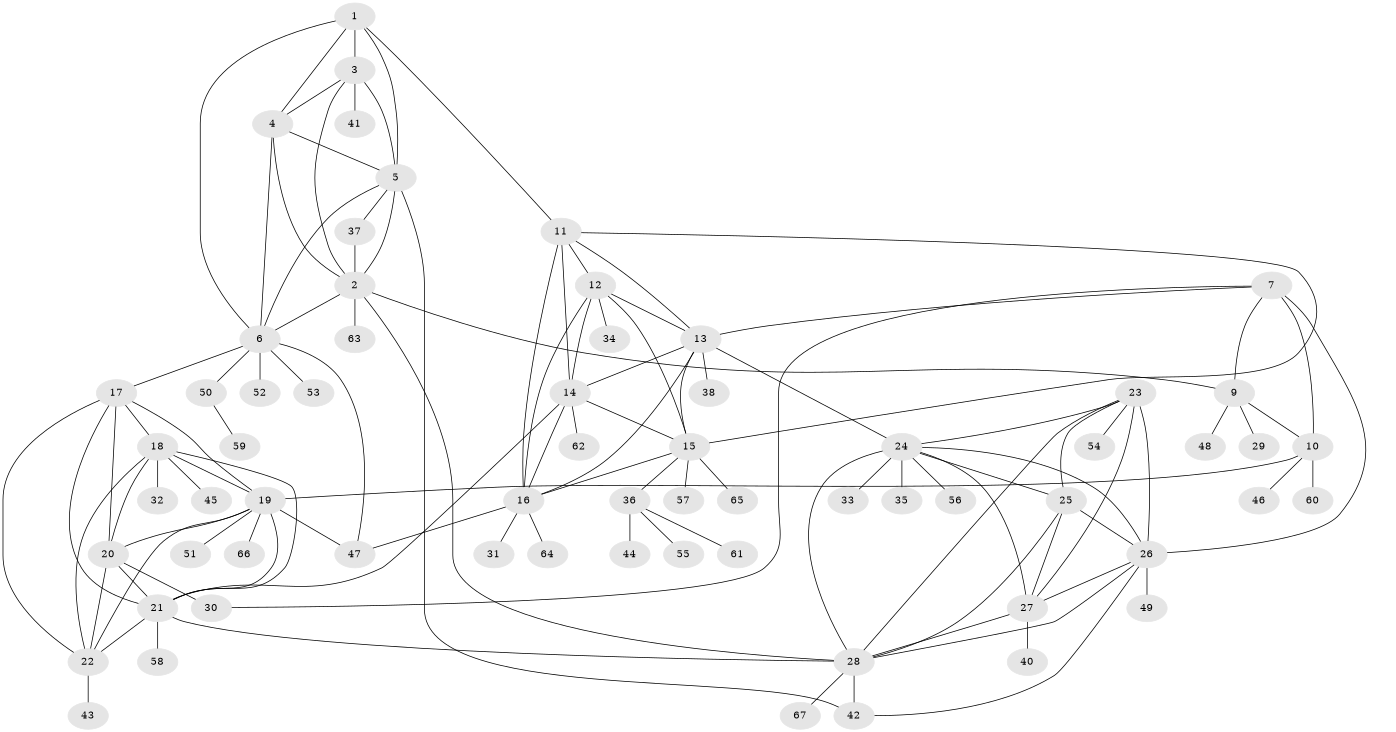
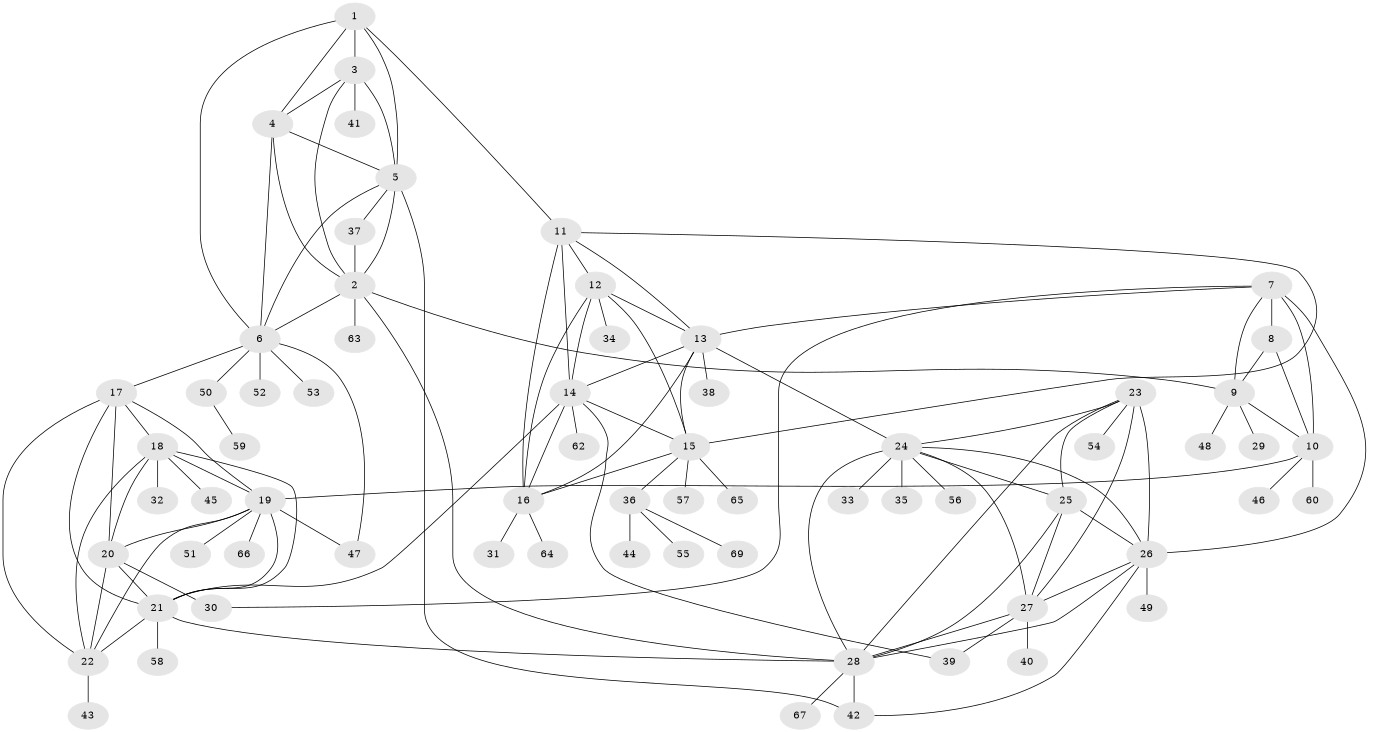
node "8": added
edge "16" -- "47": removed
node "61": label "61" -> "69"
node "39": added
